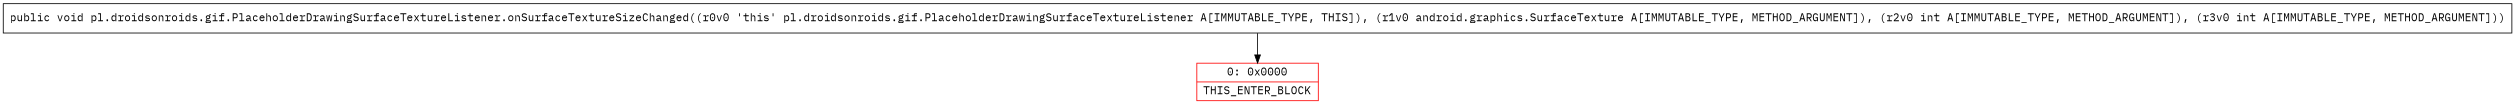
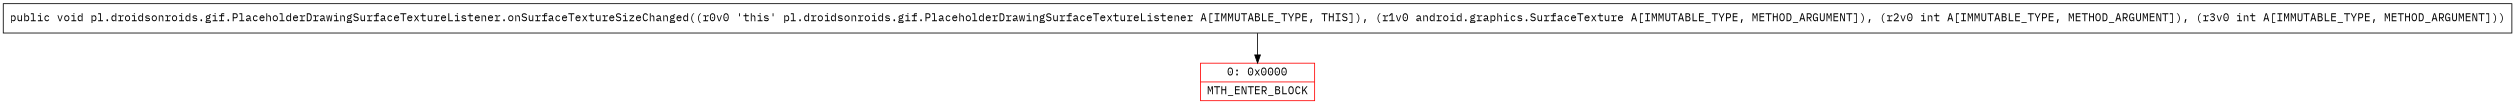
node "0: 0x0000": text "THIS_ENTER_BLOCK" -> "MTH_ENTER_BLOCK"
